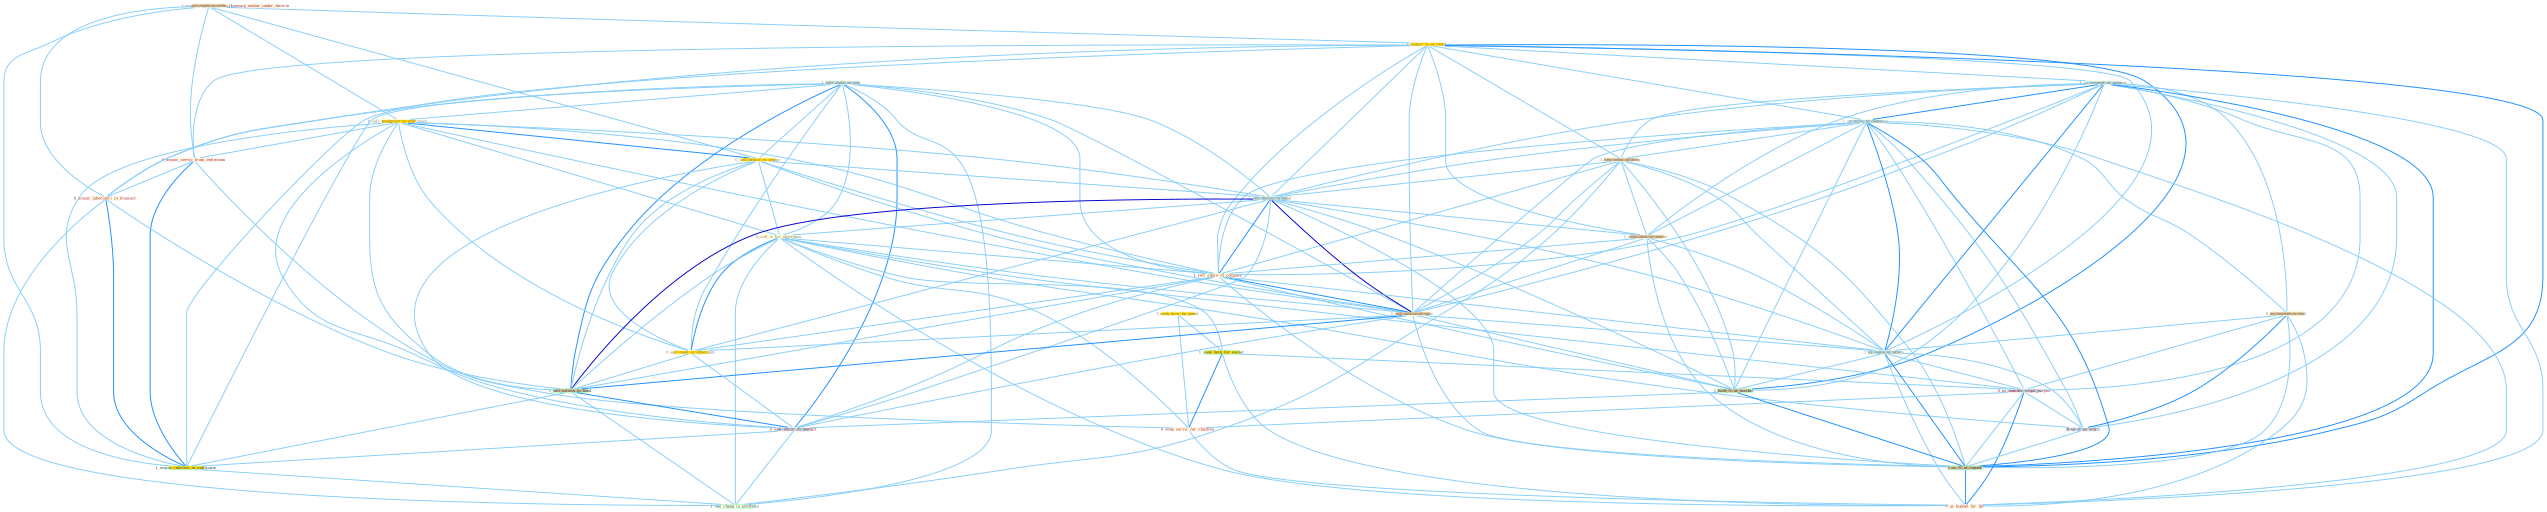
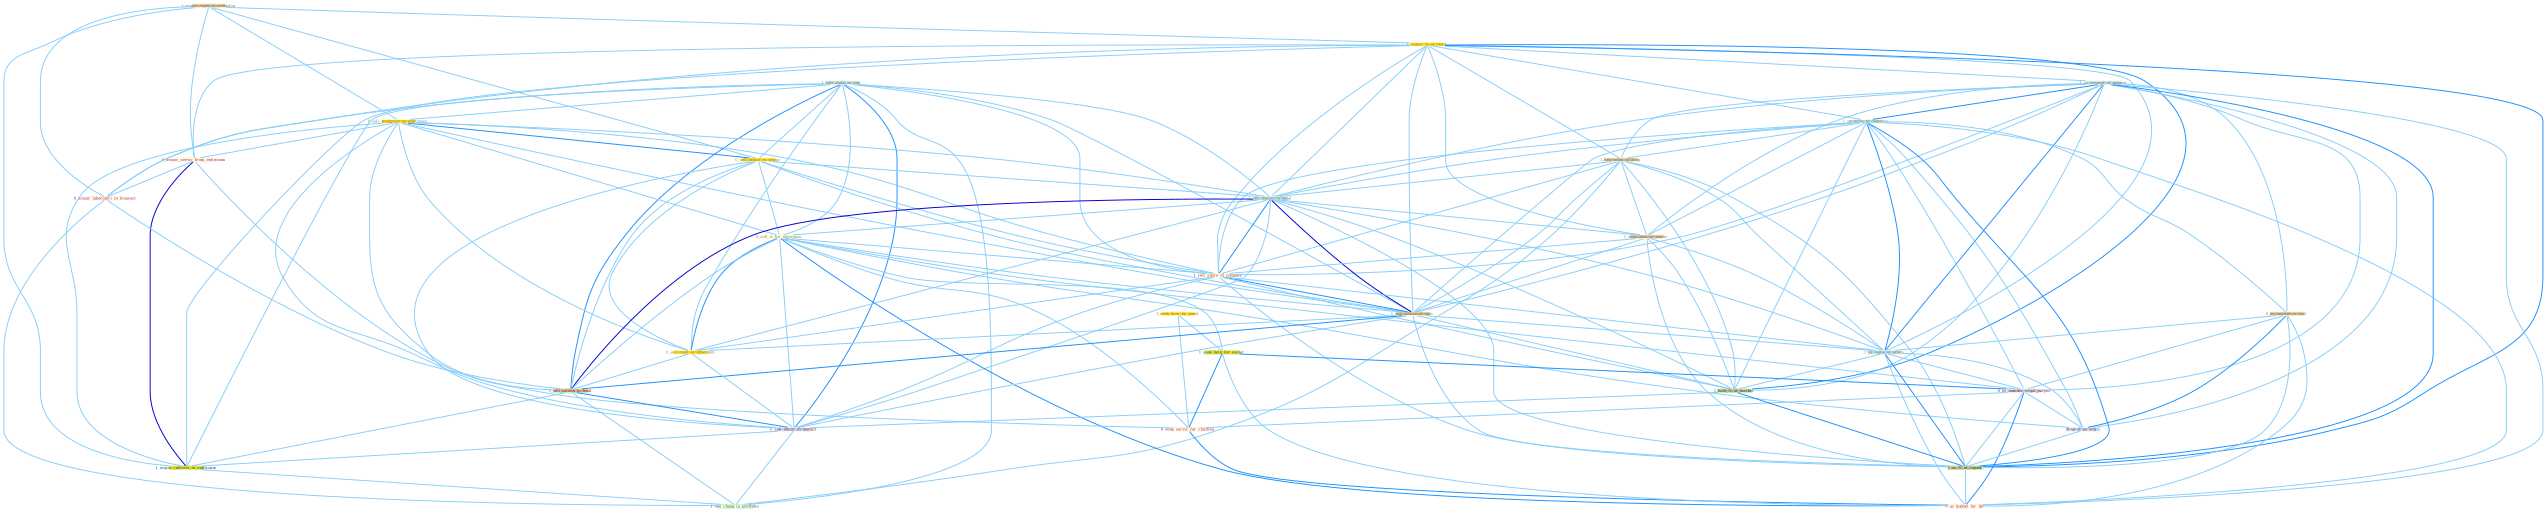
node "1_usurp_author_under_doctrin": removed
edge "0_acquir_servic_from_entitynam" -- "1_acquir_interest_in_entitynam": color #1e90ff -> #0000cd
edge "0_sell_it_for_othernum" -- "1_see_chang_in_portfolio": now "0_sell_it_for_othernum" -- "0_sell_secur_in_market"
edge "1_sell_share_of_compani" -- "1_sell_billion_in_bond": removed
edge "0_acquir_laboratori_in_transact" -- "1_acquir_interest_in_entitynam": removed
edge "1_seek_help_for_owner" -- "0_us_number_regul_purpos": color #87cefa -> #1e90ff
node "1_sell_billion_in_bond": fontcolor #2f4f4f -> #b22222
edge "0_sell_it_for_othernum" -- "0_us_budget_for_thi": color #87cefa -> #1e90ff
edge "1_us_%_of_capabl" -- "0_us_budget_for_thi": color #1e90ff -> #87cefa
edge "0_seek_servic_for_children" -- "0_us_budget_for_thi": color #87cefa -> #1e90ff
